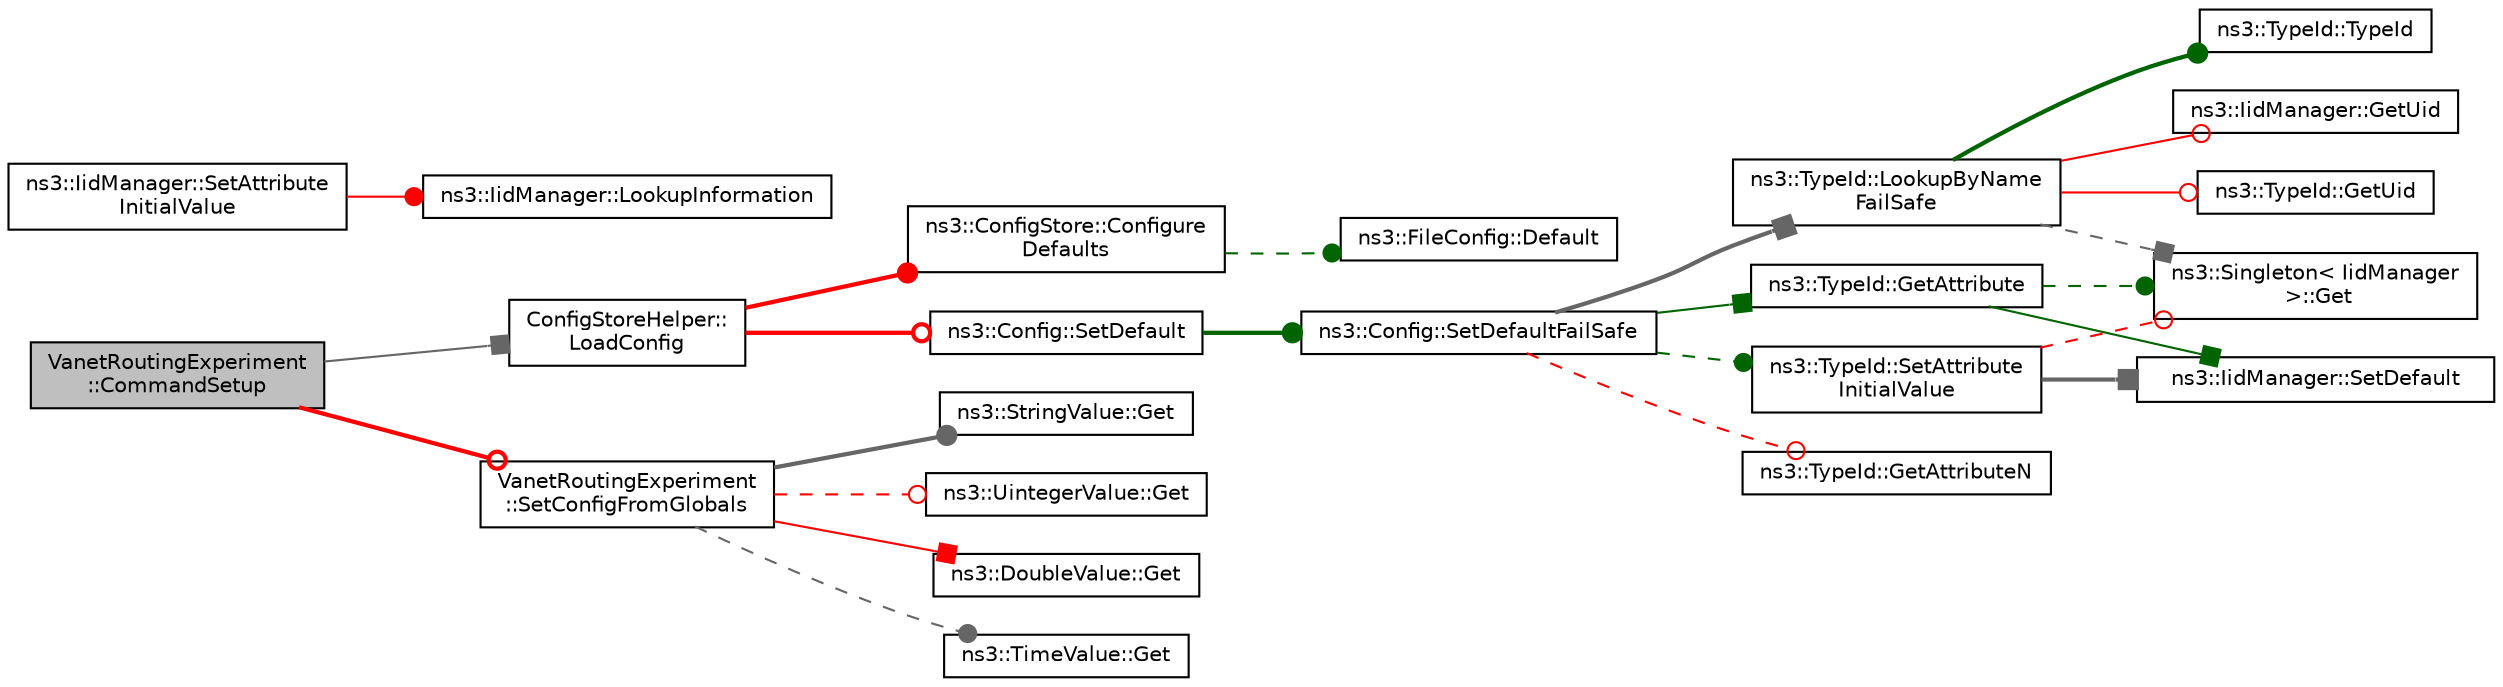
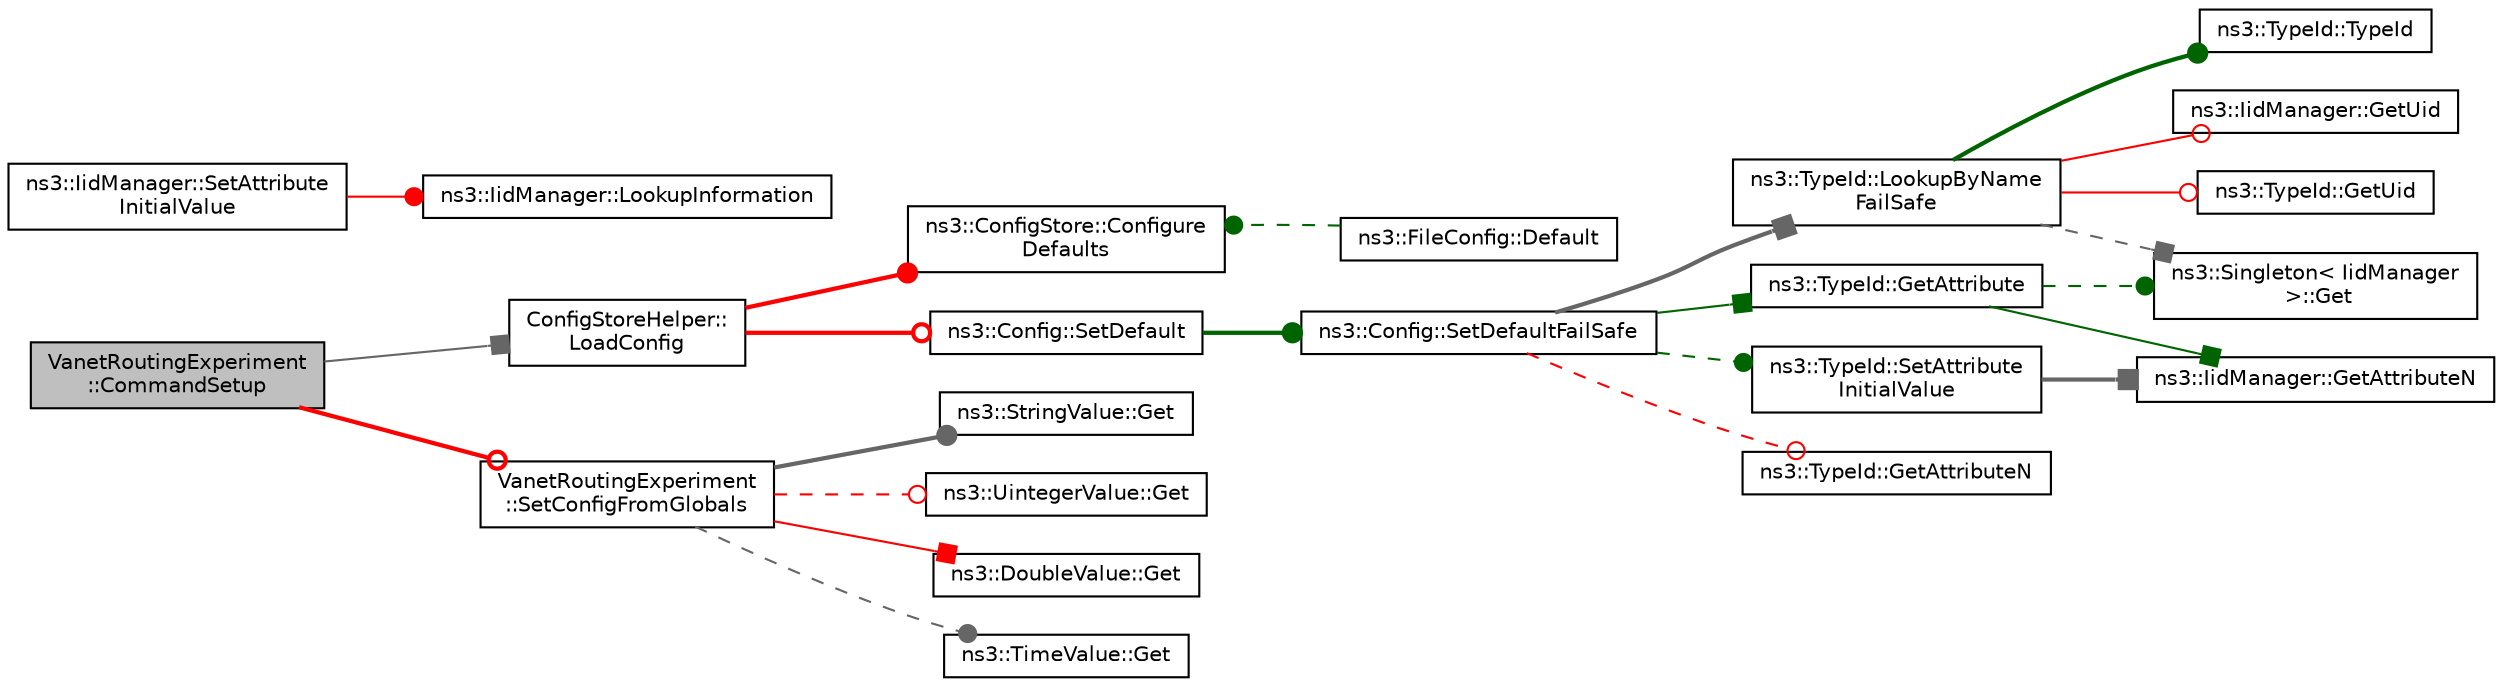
edge "ns3::ConfigStore::Configure Defaults" -> "ns3::FileConfig::Default": reversed
edge "ns3::TypeId::SetAttribute InitialValue" -> "ns3::Singleton< IidManager >::Get": removed
node "ns3::IidManager::SetDefault": label "ns3::IidManager::SetDefault" -> "ns3::IidManager::GetAttributeN"
